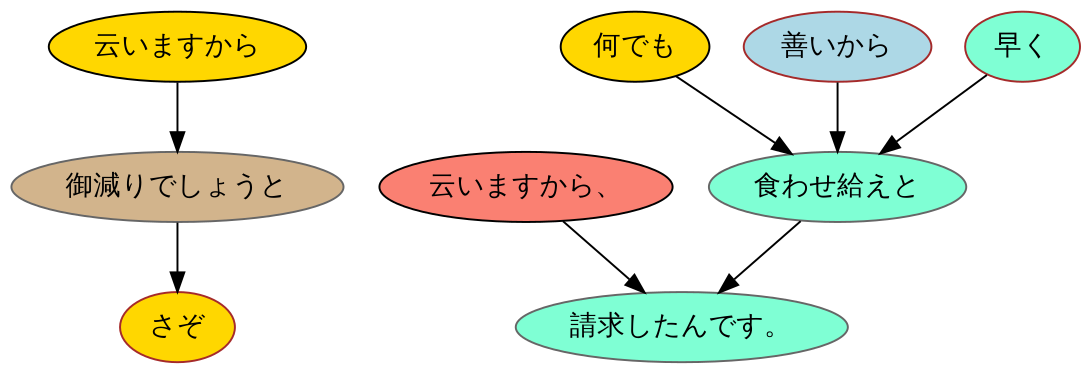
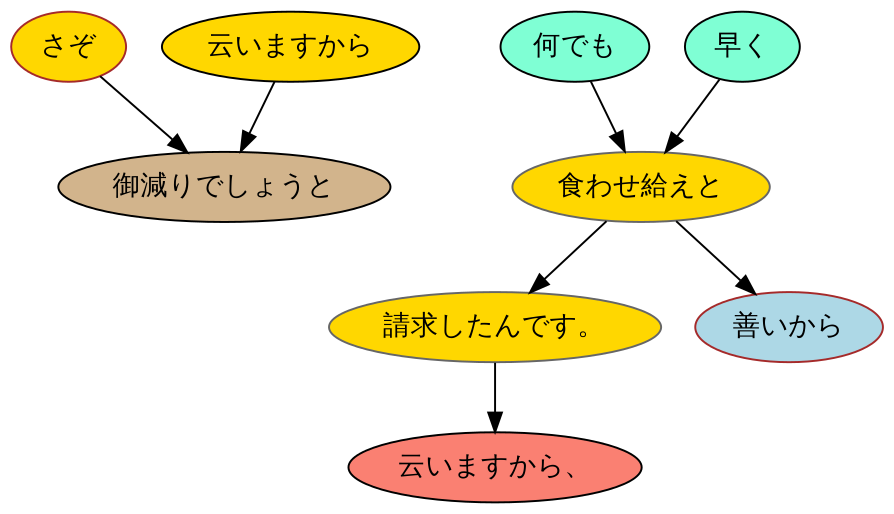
node "何でも": fillcolor gold -> aquamarine
node "早く": color brown -> black
edge "善いから" -> "食わせ給えと": reversed
node "御減りでしょうと": color gray40 -> black
node "食わせ給えと": fillcolor aquamarine -> gold
edge "御減りでしょうと" -> "さぞ": reversed
edge "云いますから、" -> "請求したんです。": reversed
node "請求したんです。": fillcolor aquamarine -> gold
